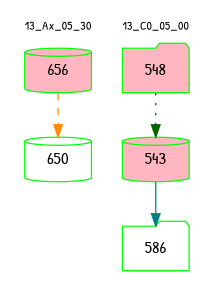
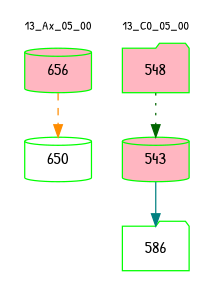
cluster "13_Ax_05_30": label "13_Ax_05_30" -> "13_Ax_05_00"
